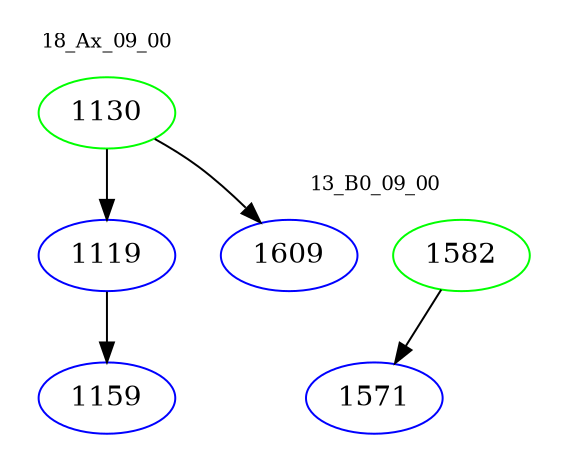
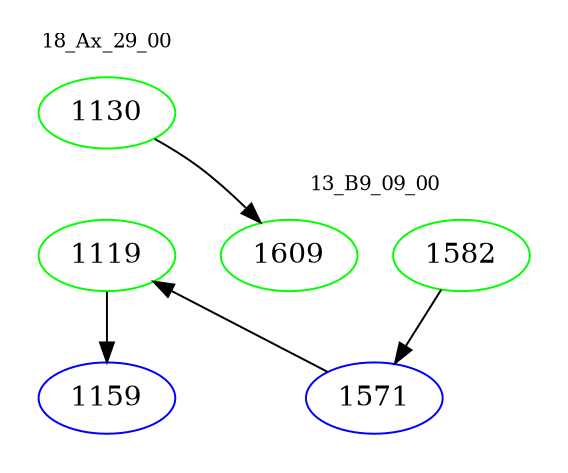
cluster "18_Ax_09_00": label "18_Ax_09_00" -> "18_Ax_29_00"
edge "1130" -> "1119": now "1571" -> "1119"
cluster "13_B0_09_00": label "13_B0_09_00" -> "13_B9_09_00"
node "1119": color blue -> green
node "1609": color blue -> green
